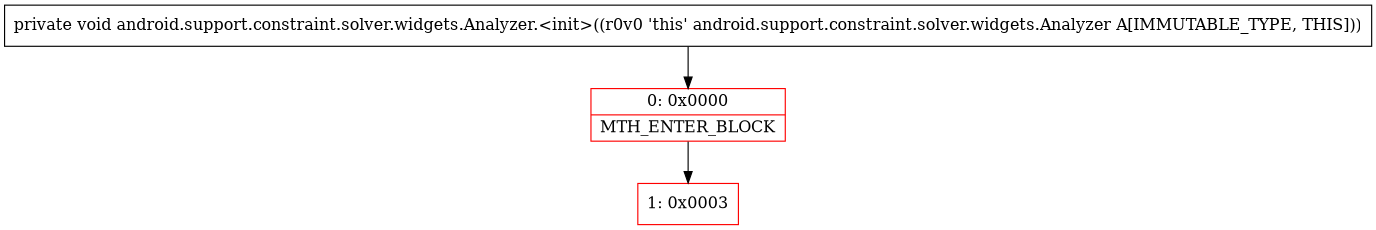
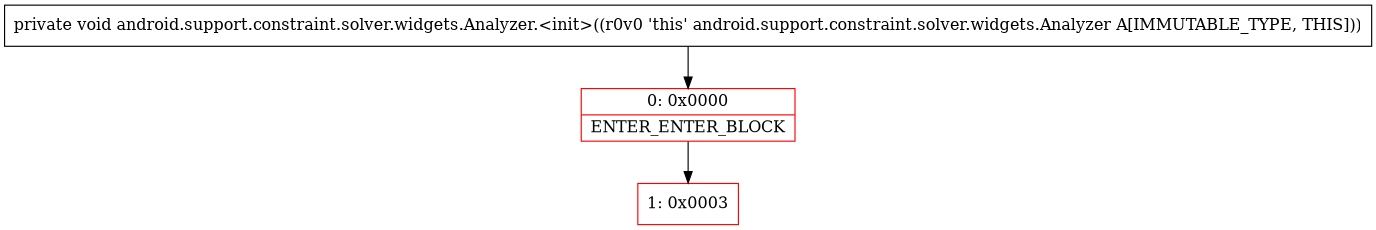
node "0: 0x0000": text "MTH_ENTER_BLOCK" -> "ENTER_ENTER_BLOCK"
